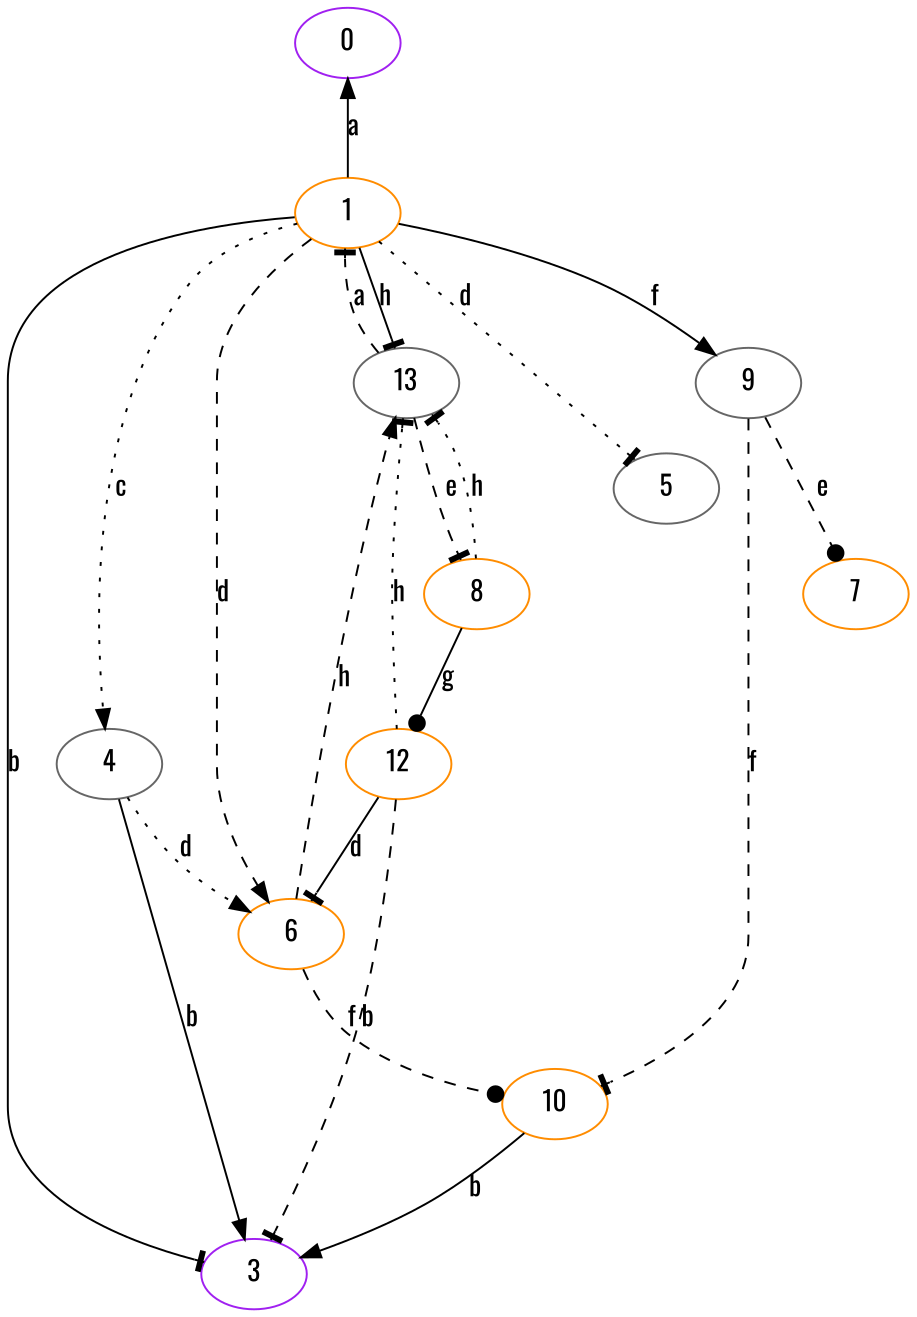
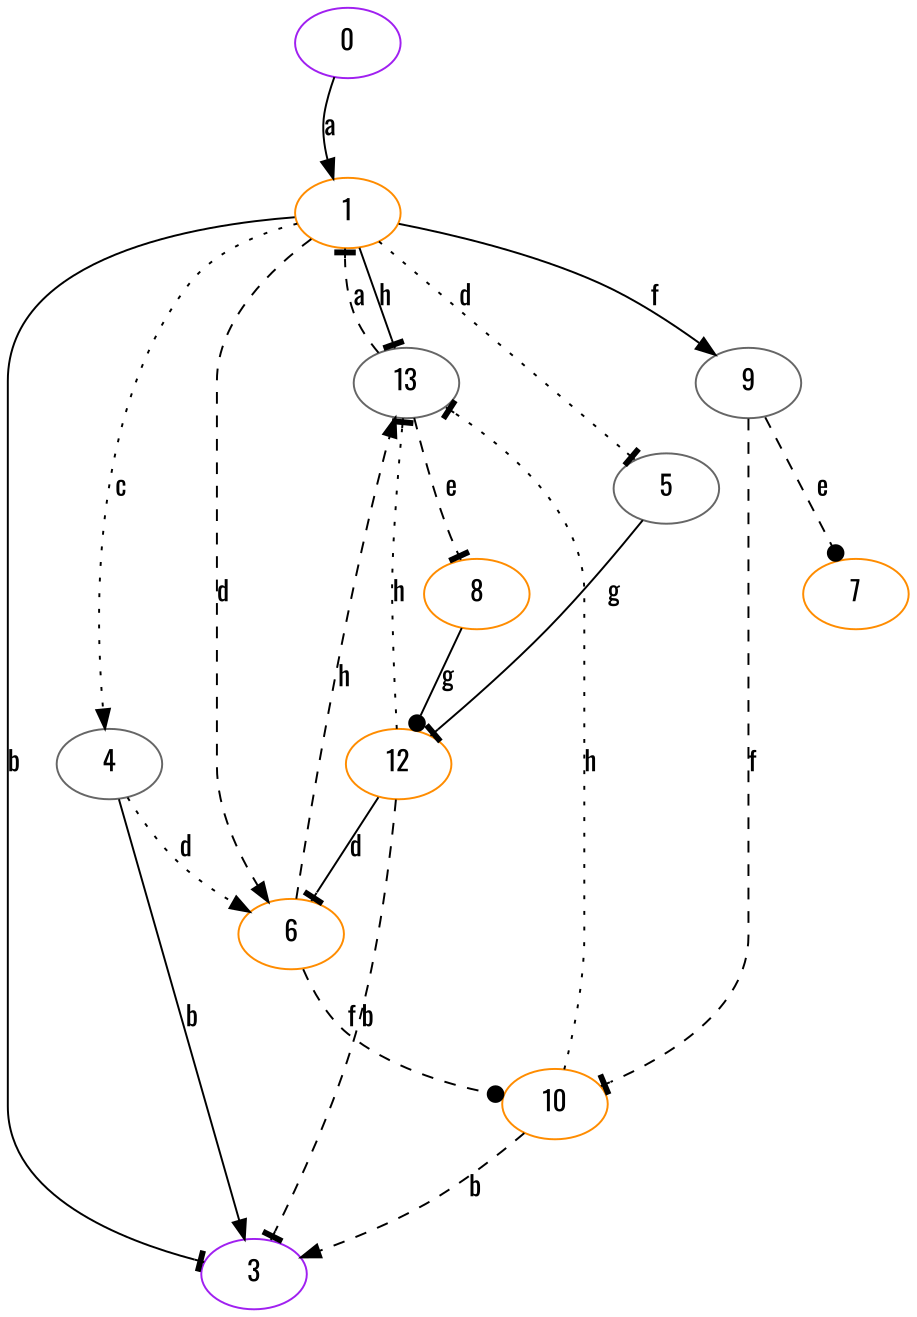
edge "1" -> "0": reversed
edge "8" -> "13": now "10" -> "13"
edge "5" -> "12": added, label "g"
edge "10" -> "3": style solid -> dashed
